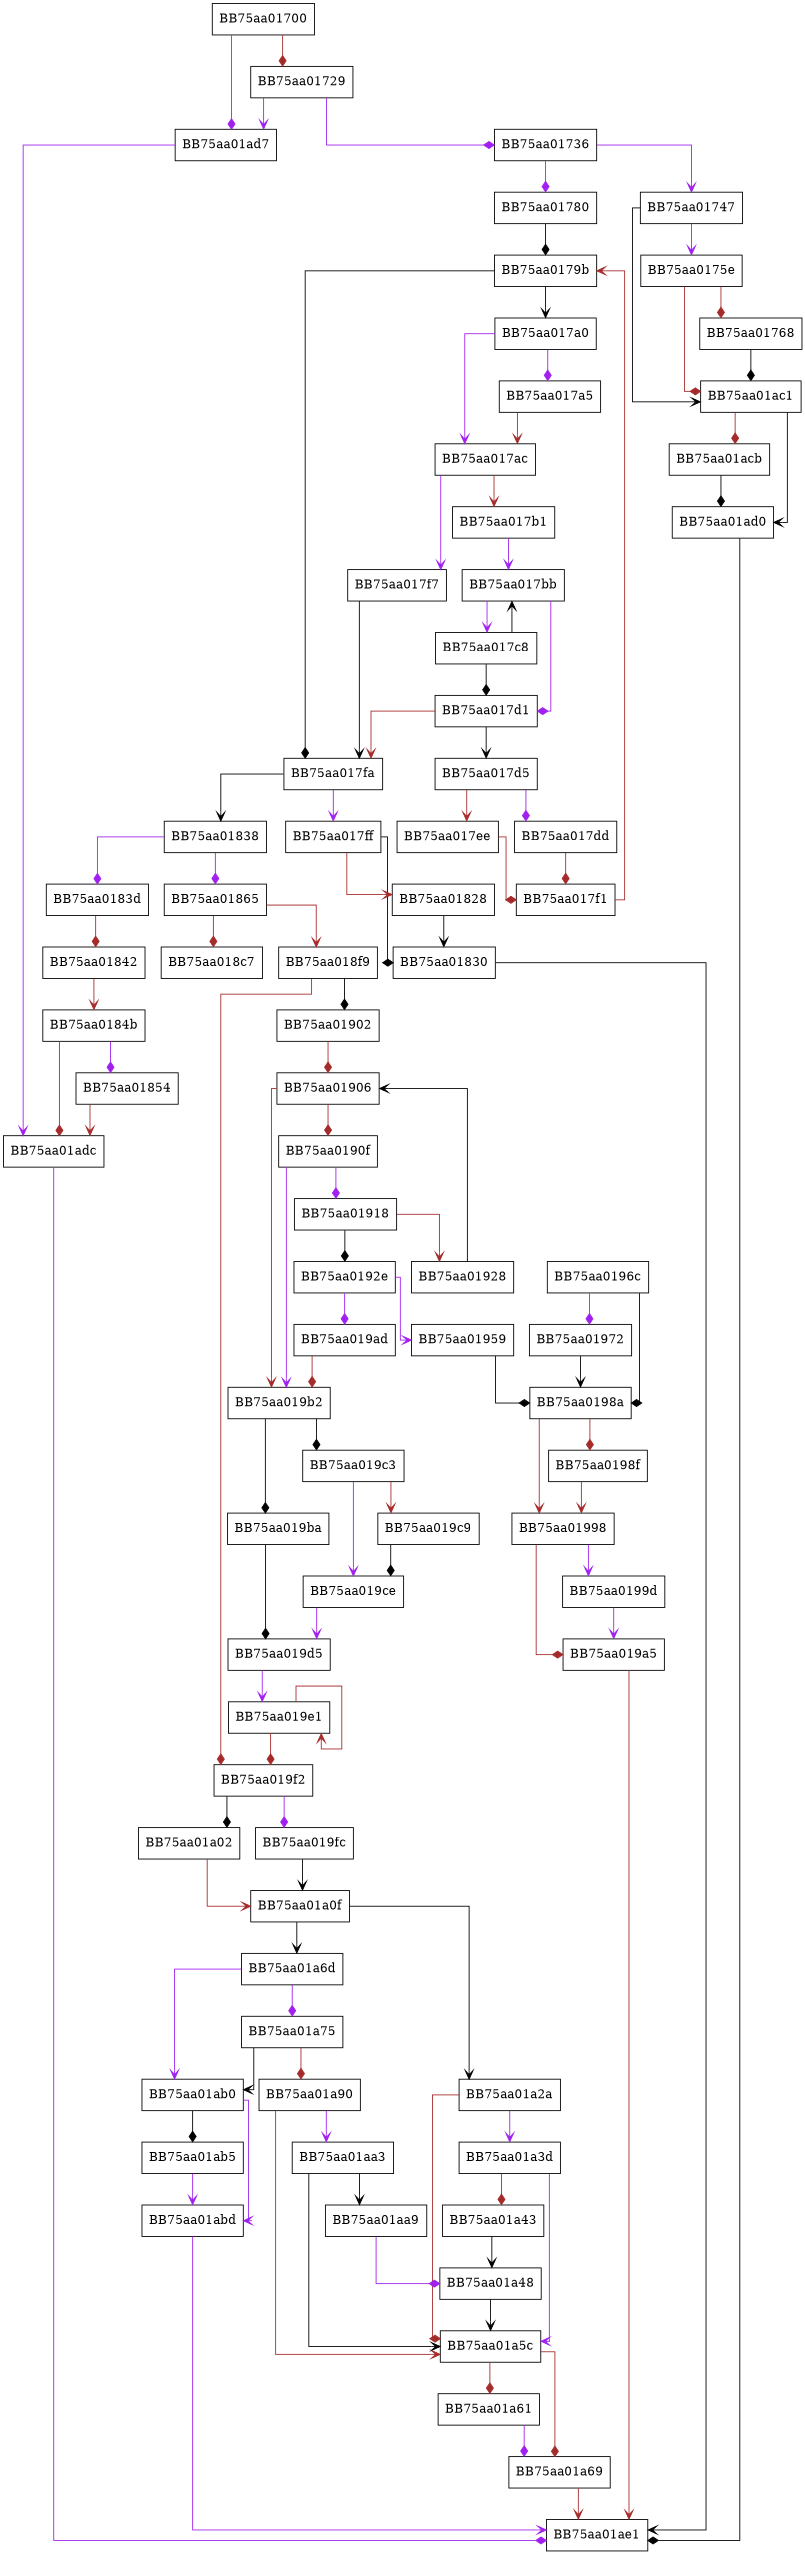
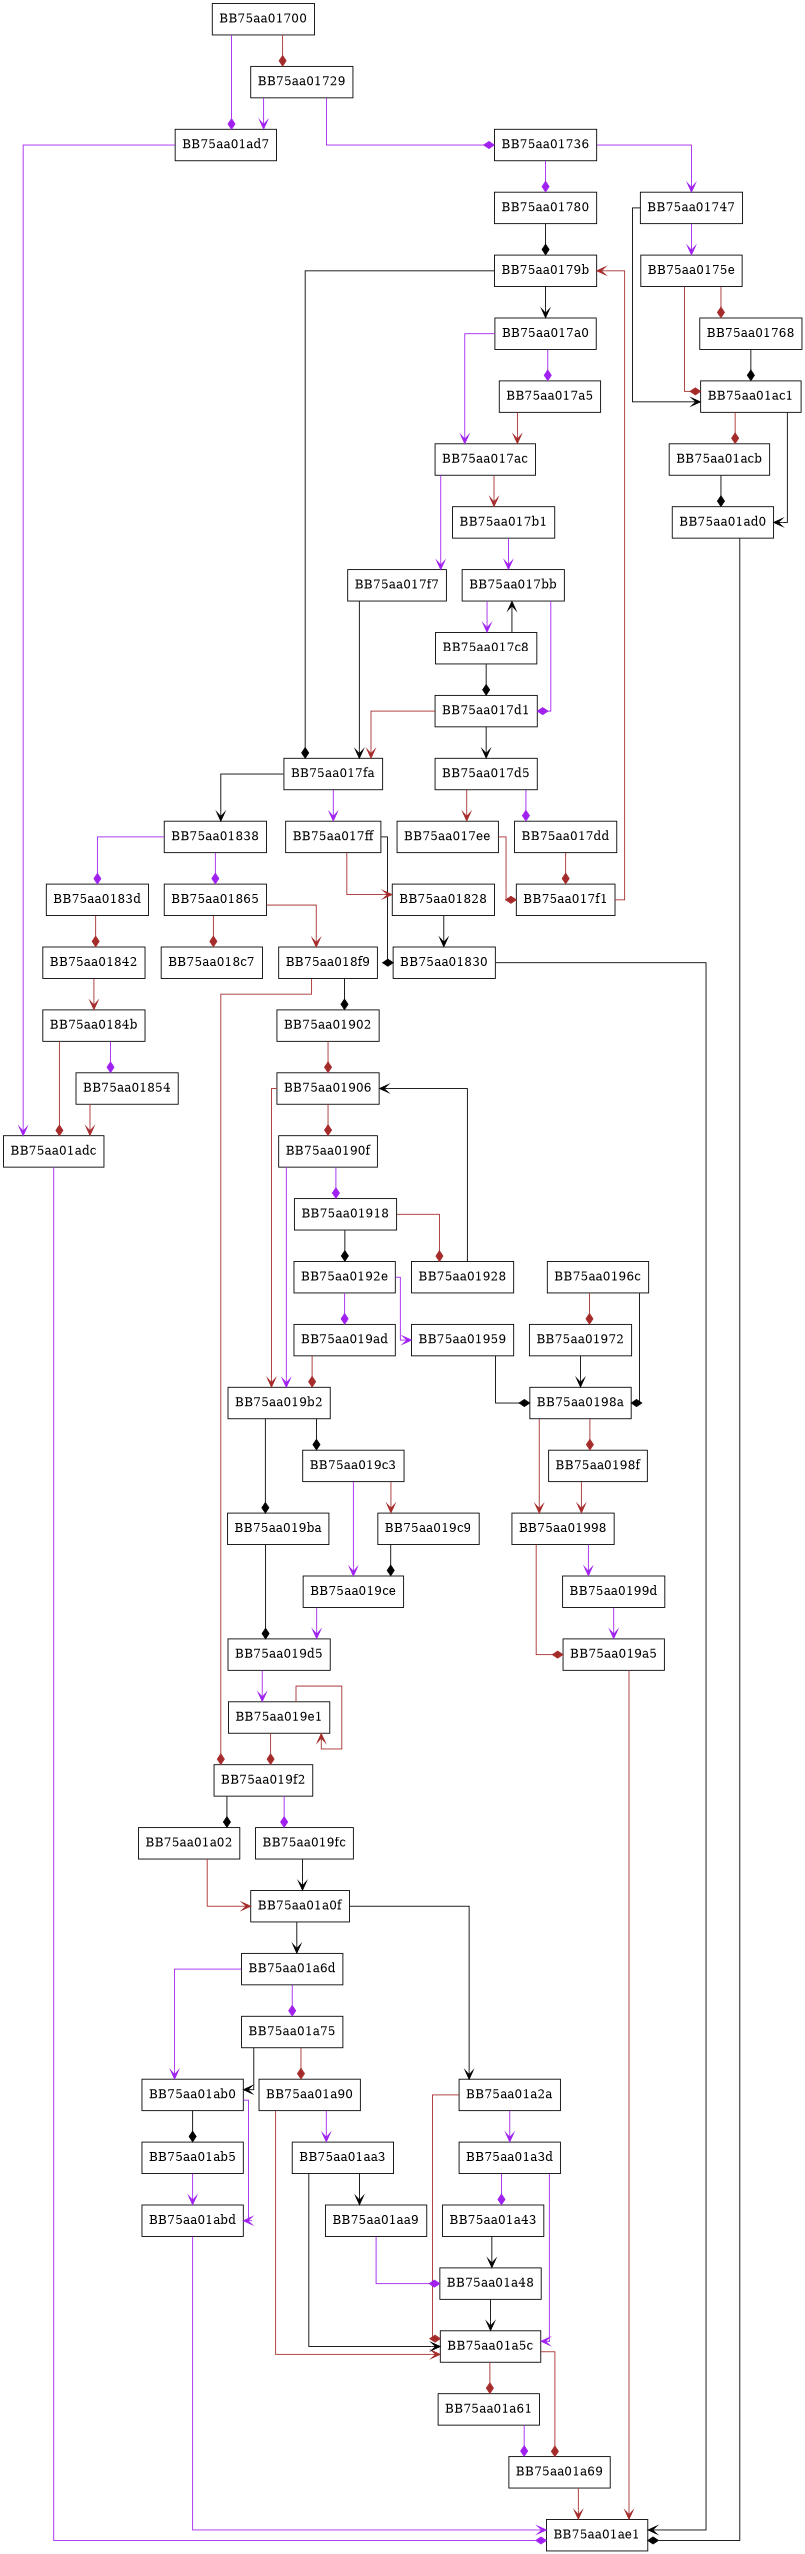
edge "BB75aa01918" -> "BB75aa01928": arrowhead vee -> diamond
edge "BB75aa0196c" -> "BB75aa01972": color purple -> brown
edge "BB75aa01a3d" -> "BB75aa01a43": color brown -> purple
